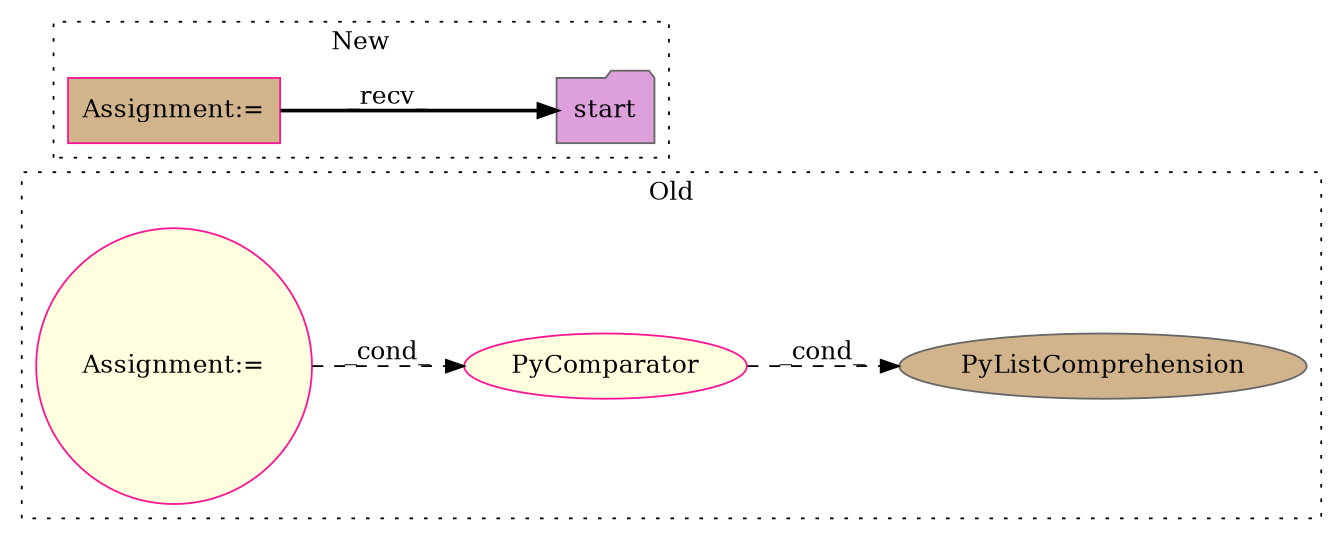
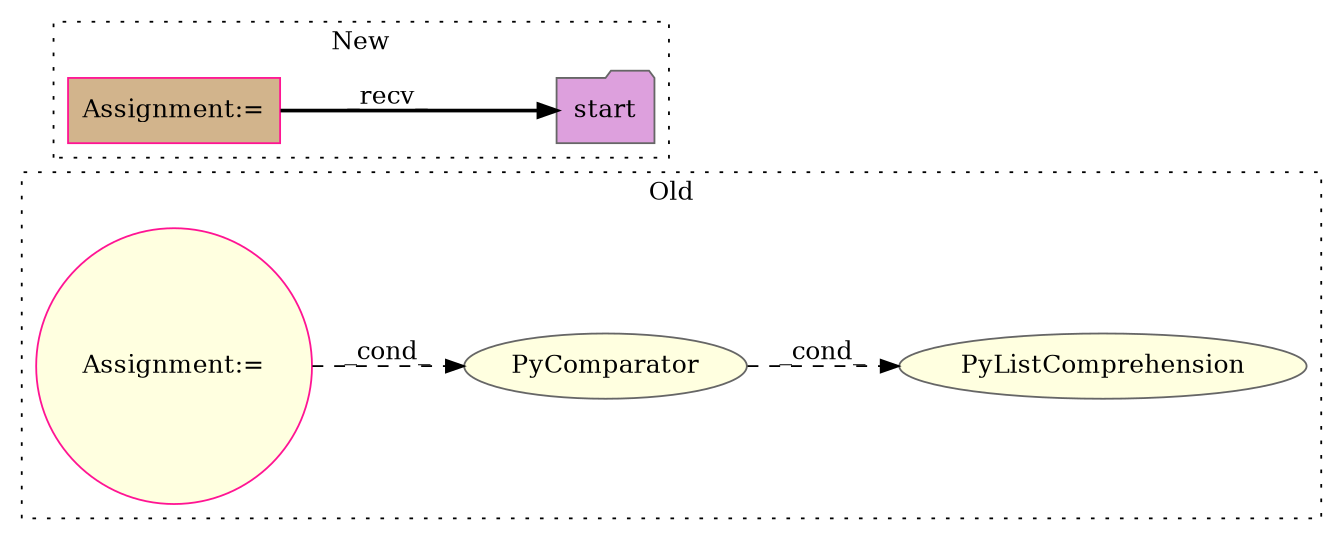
node "PyComparator": color deeppink -> gray40
node "PyListComprehension": fillcolor tan -> lightyellow
